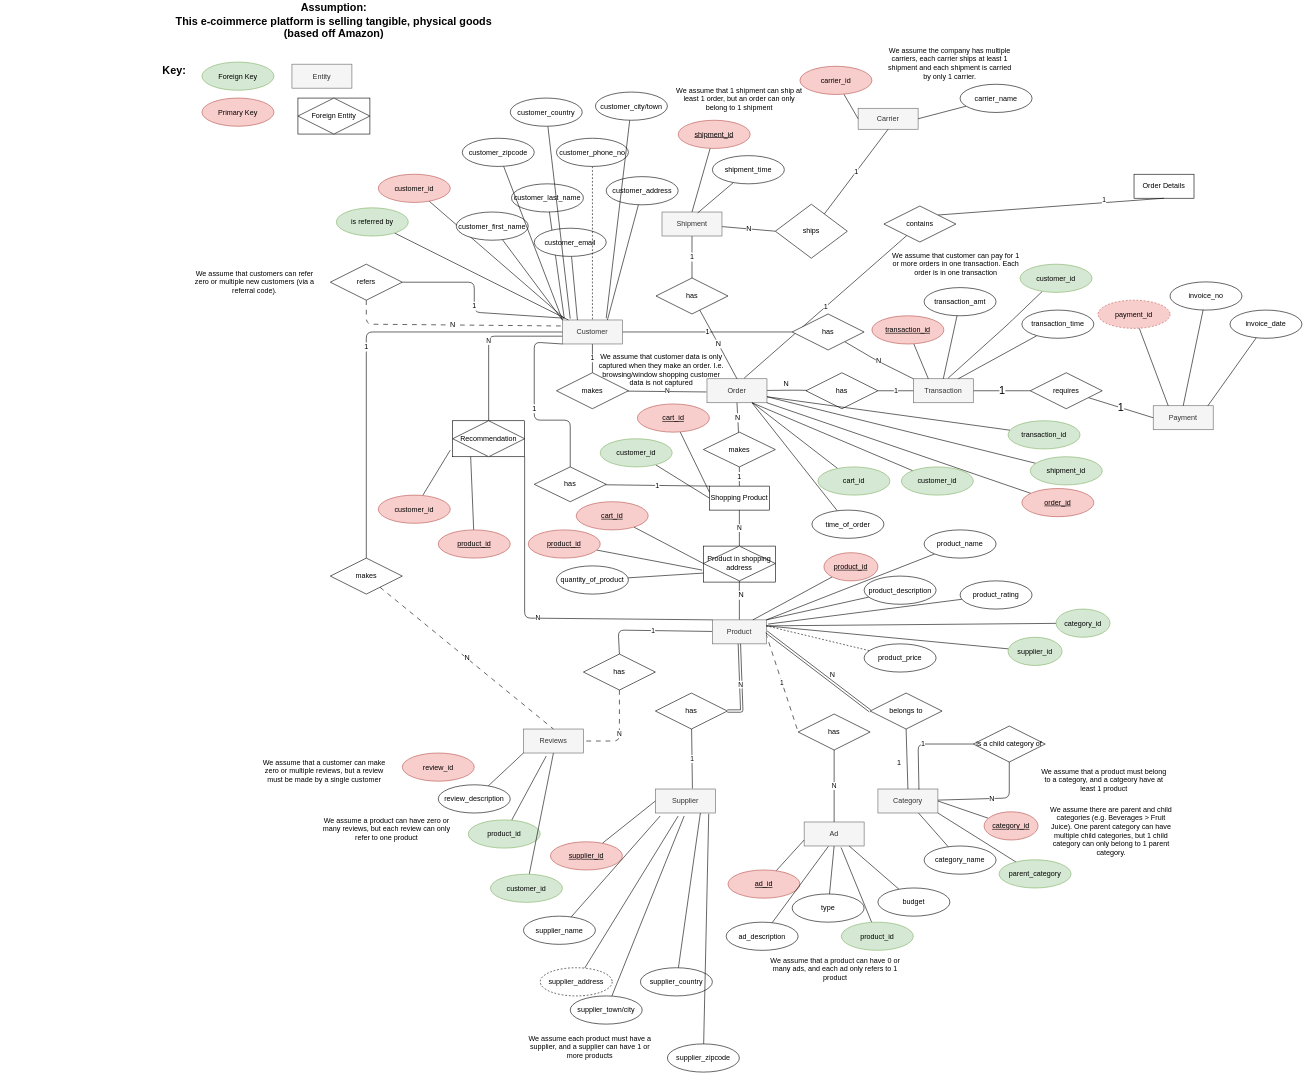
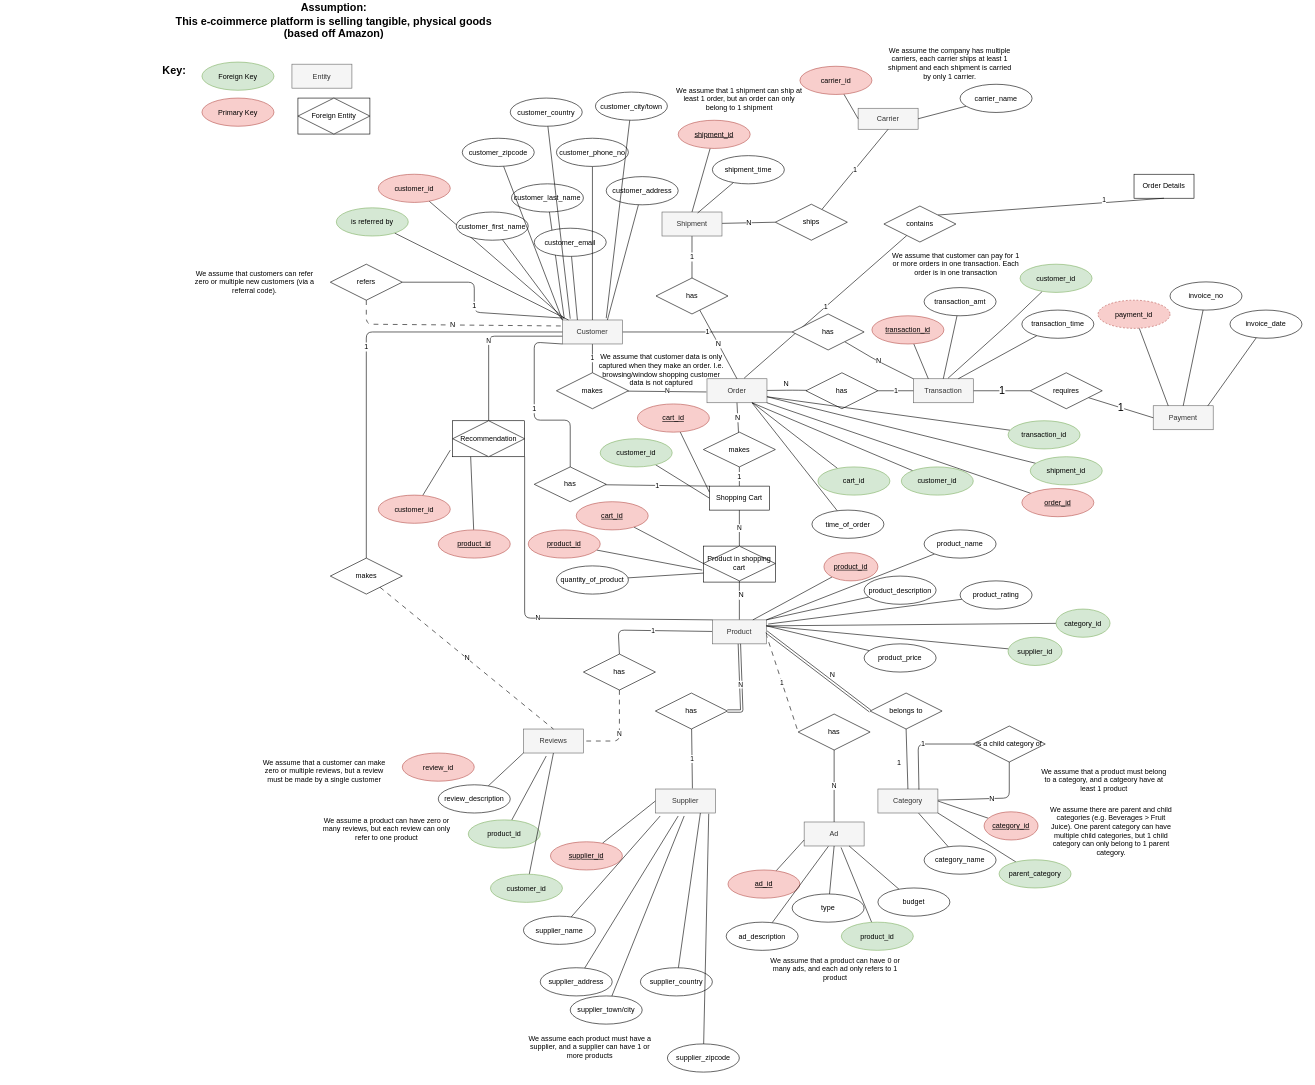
node "ships": size 72x54 -> 72x36
edge "customer_phone_no" -- "Customer": style dashed -> solid
node "Shopping Product": label "Shopping Product" -> "Shopping Cart"
node "Product in shopping address": label "Product in shopping address" -> "Product in shopping cart"
edge "Product" -- "product_price": style dashed -> solid
node "supplier_address": style dashed -> solid
